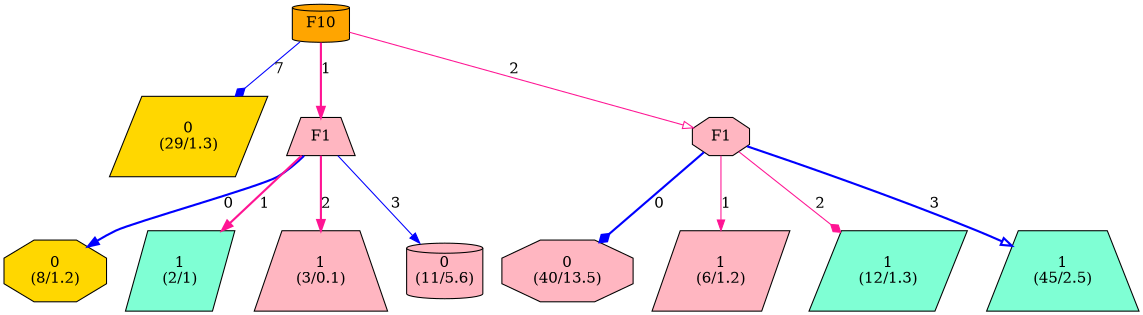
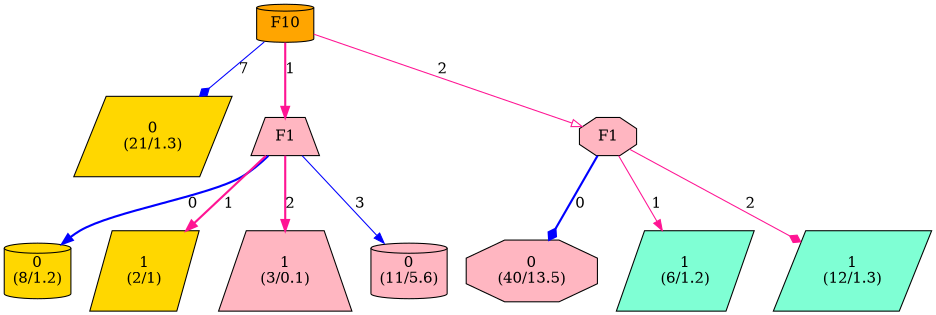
node "0 (29/1.3)": label "0 (29/1.3)" -> "0 (21/1.3)"
node "0 (8/1.2)": shape octagon -> cylinder
node "1 (2/1)": fillcolor aquamarine -> gold
node "1 (6/1.2)": fillcolor lightpink -> aquamarine
node "1 (45/2.5)": removed
